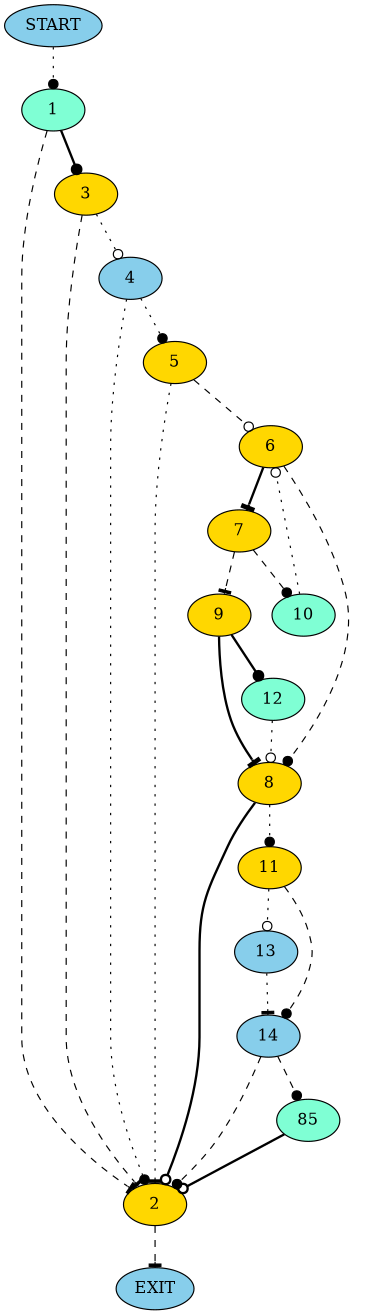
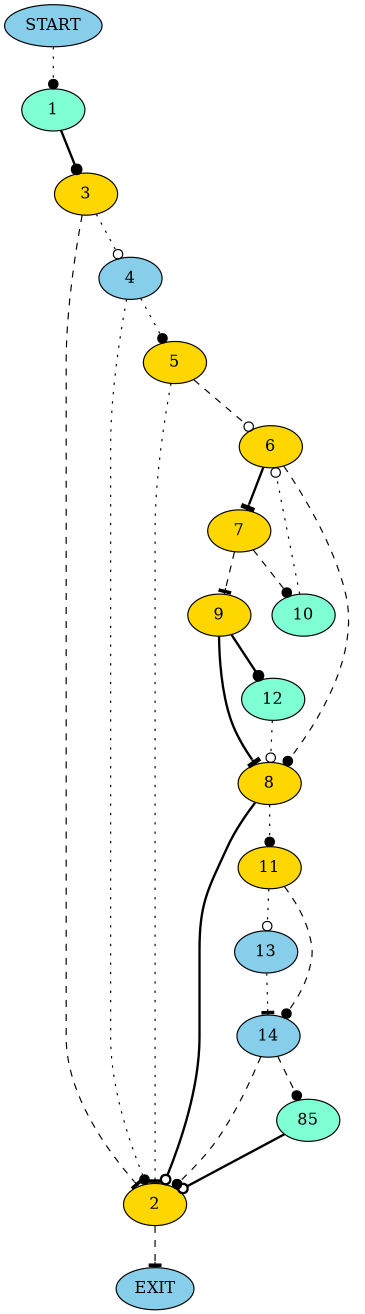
edge "1" -> "2": removed
